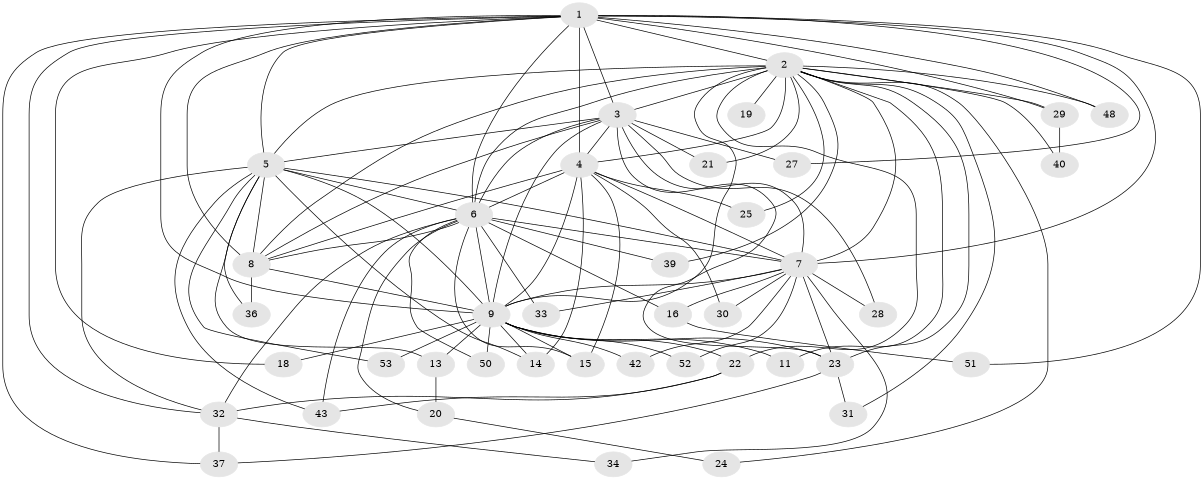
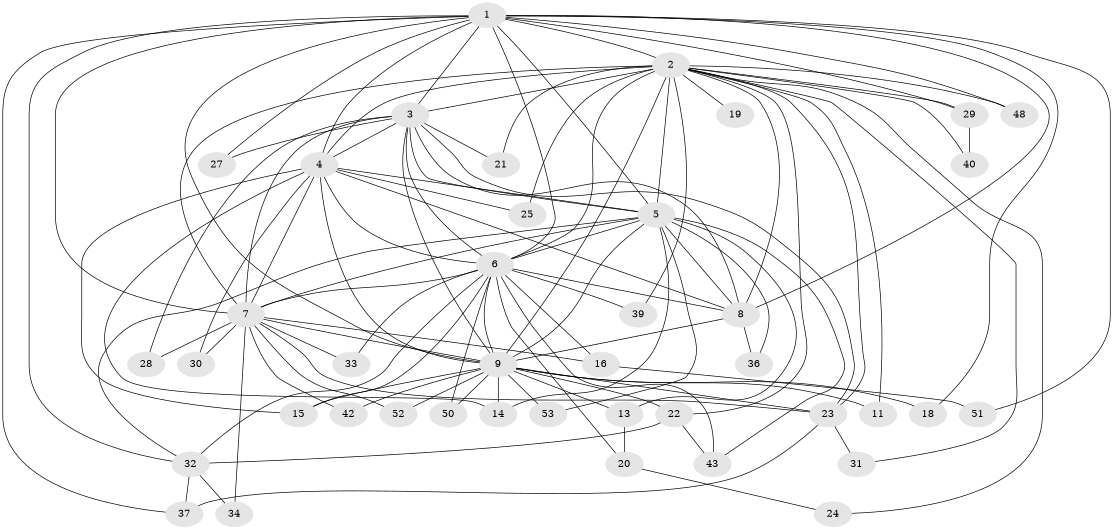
edge "4" -- "5": added
